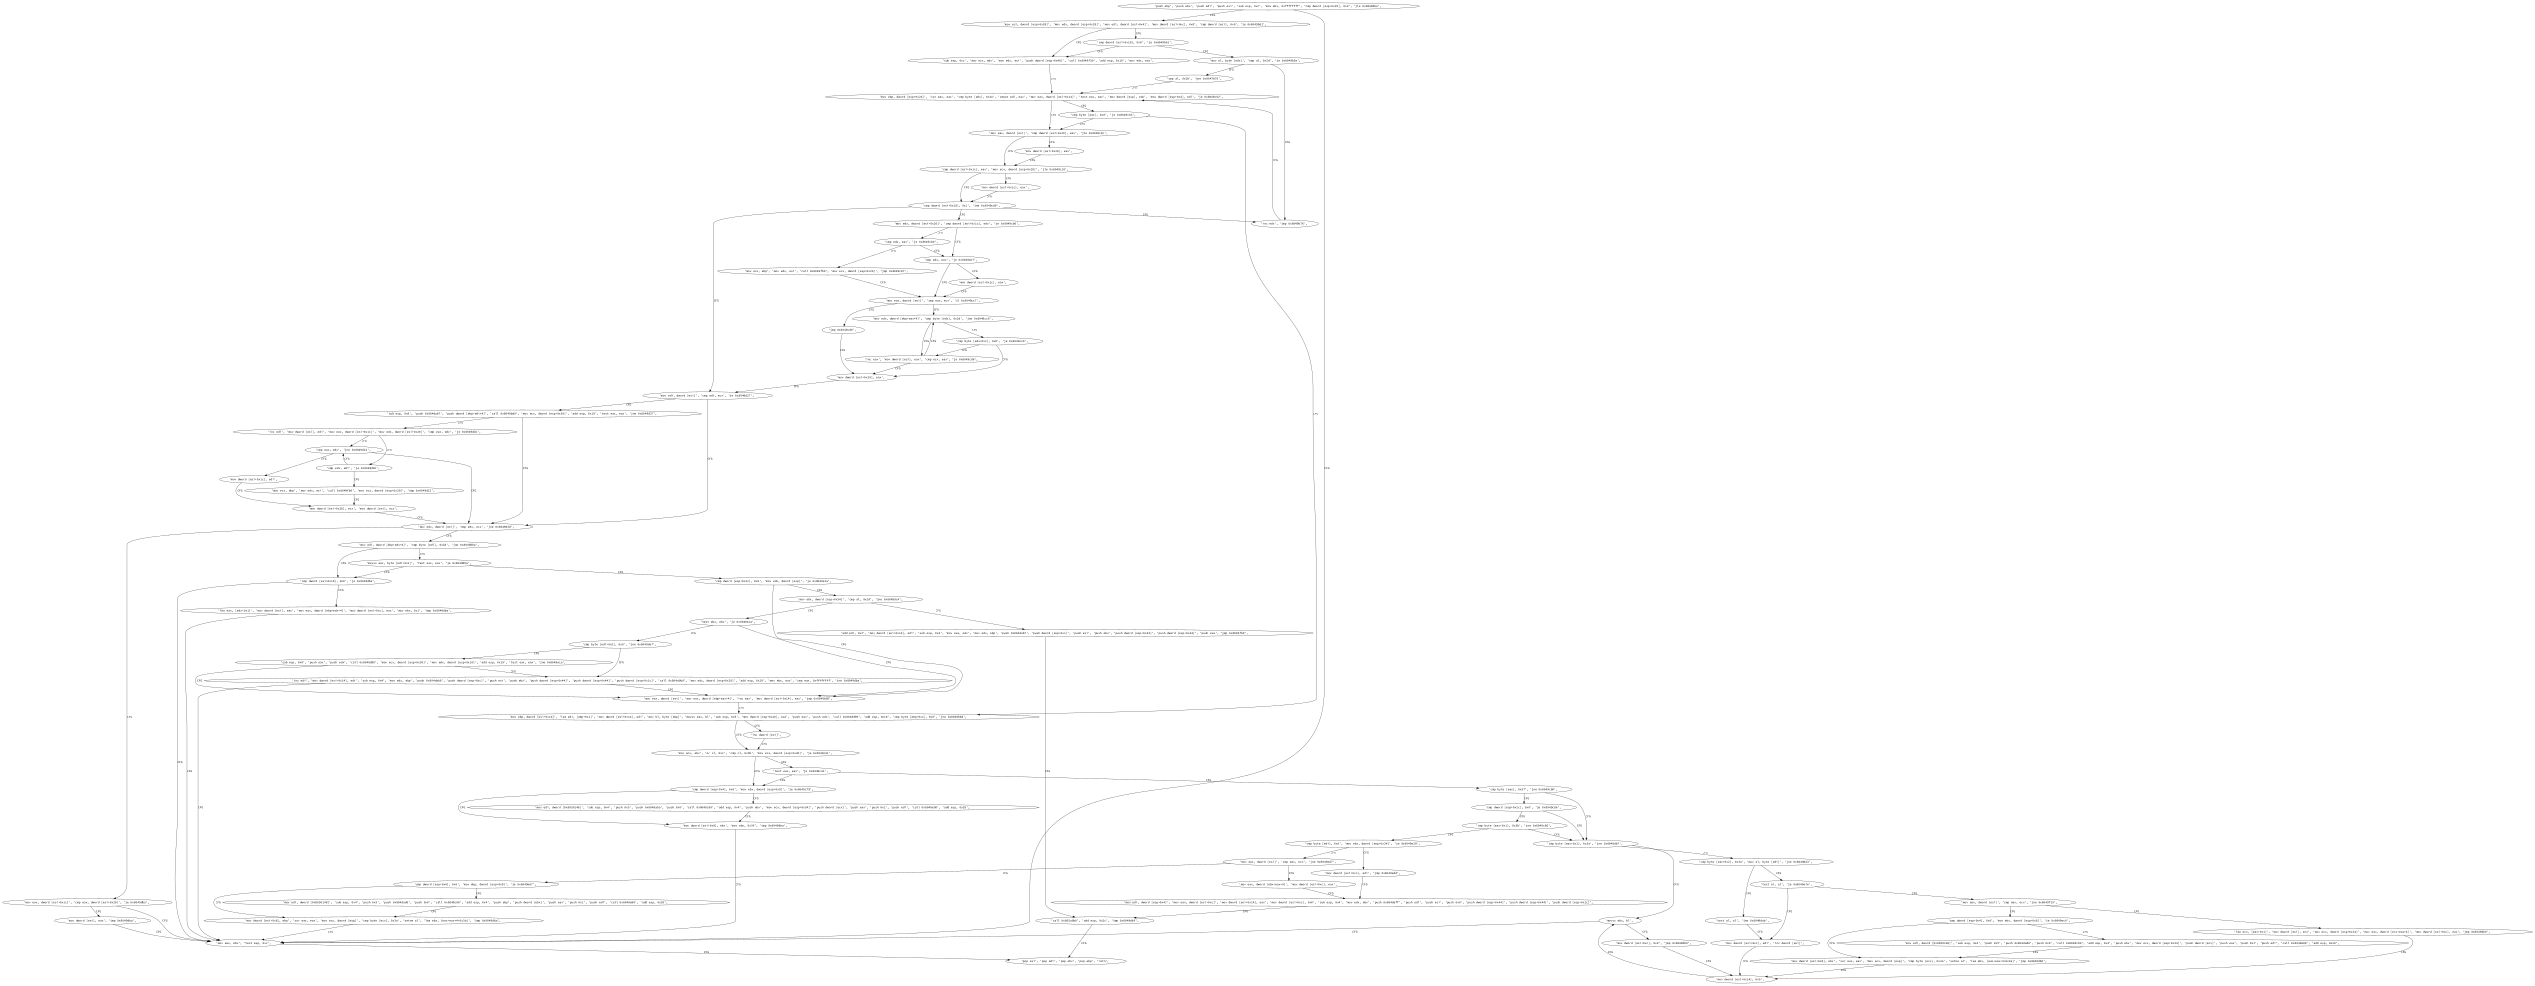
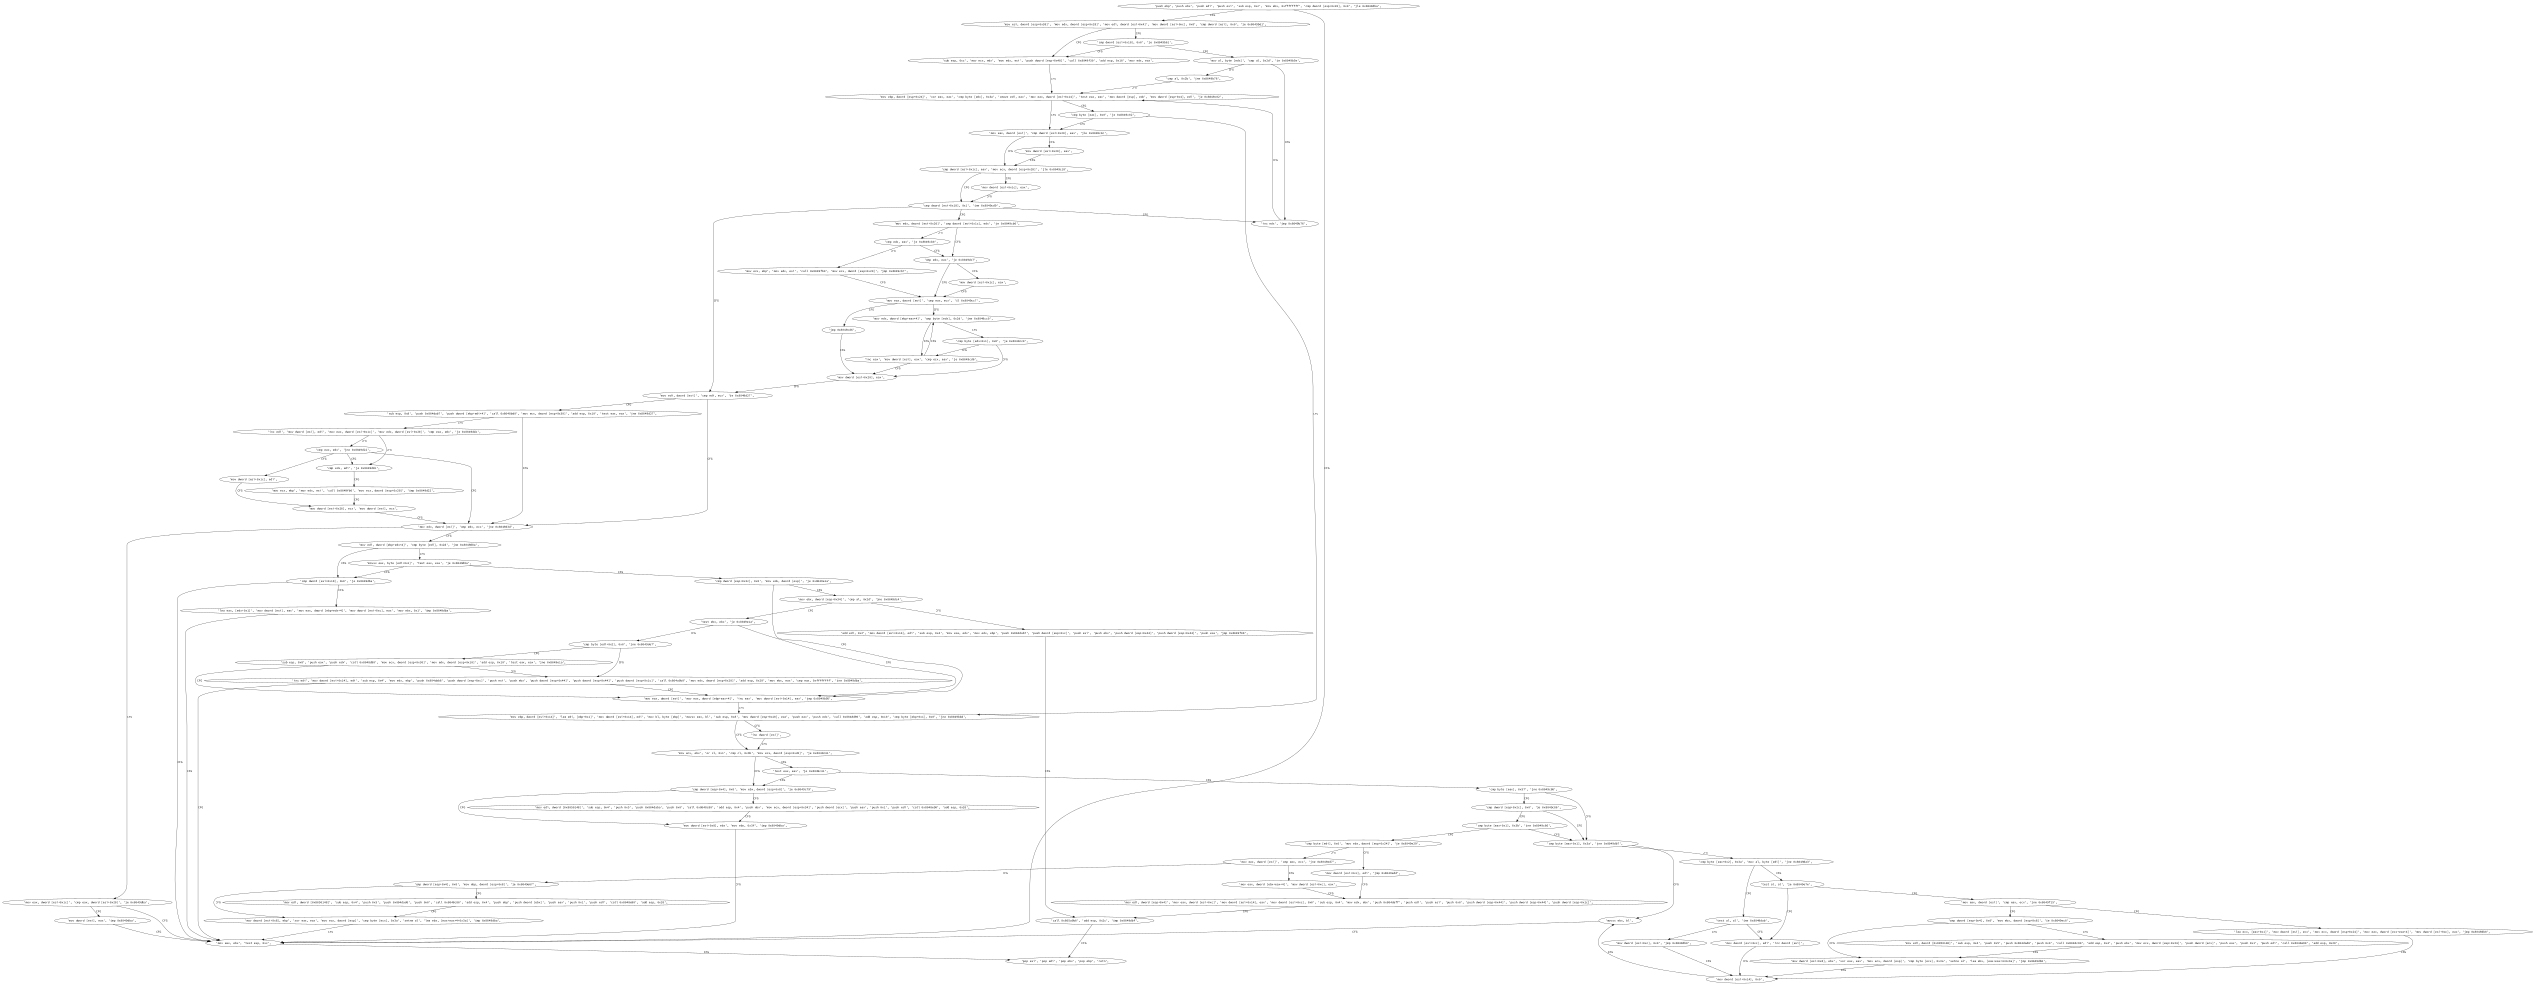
node "'cmp al, 0x2b', 'jne 0x8047b76',": label "'cmp al, 0x2b', 'jne 0x8047b76'," -> "'cmp al, 0x2b', 'jne 0x8049b76',"
edge "'cmp edx, edi', 'je 0x8049d1b'," -> "'cmp eax, edx', 'jne 0x8049d22',": reversed
edge "'movsx ebx, bl'," -> "'mov dword [esi+0xc], 0x0', 'jmp 0x8049db0',": now "'test al, al', 'jne 0x8049dab'," -> "'mov dword [esi+0xc], 0x0', 'jmp 0x8049db0',"
